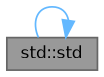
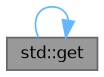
node "std::std": label "std::std" -> "std::get"
